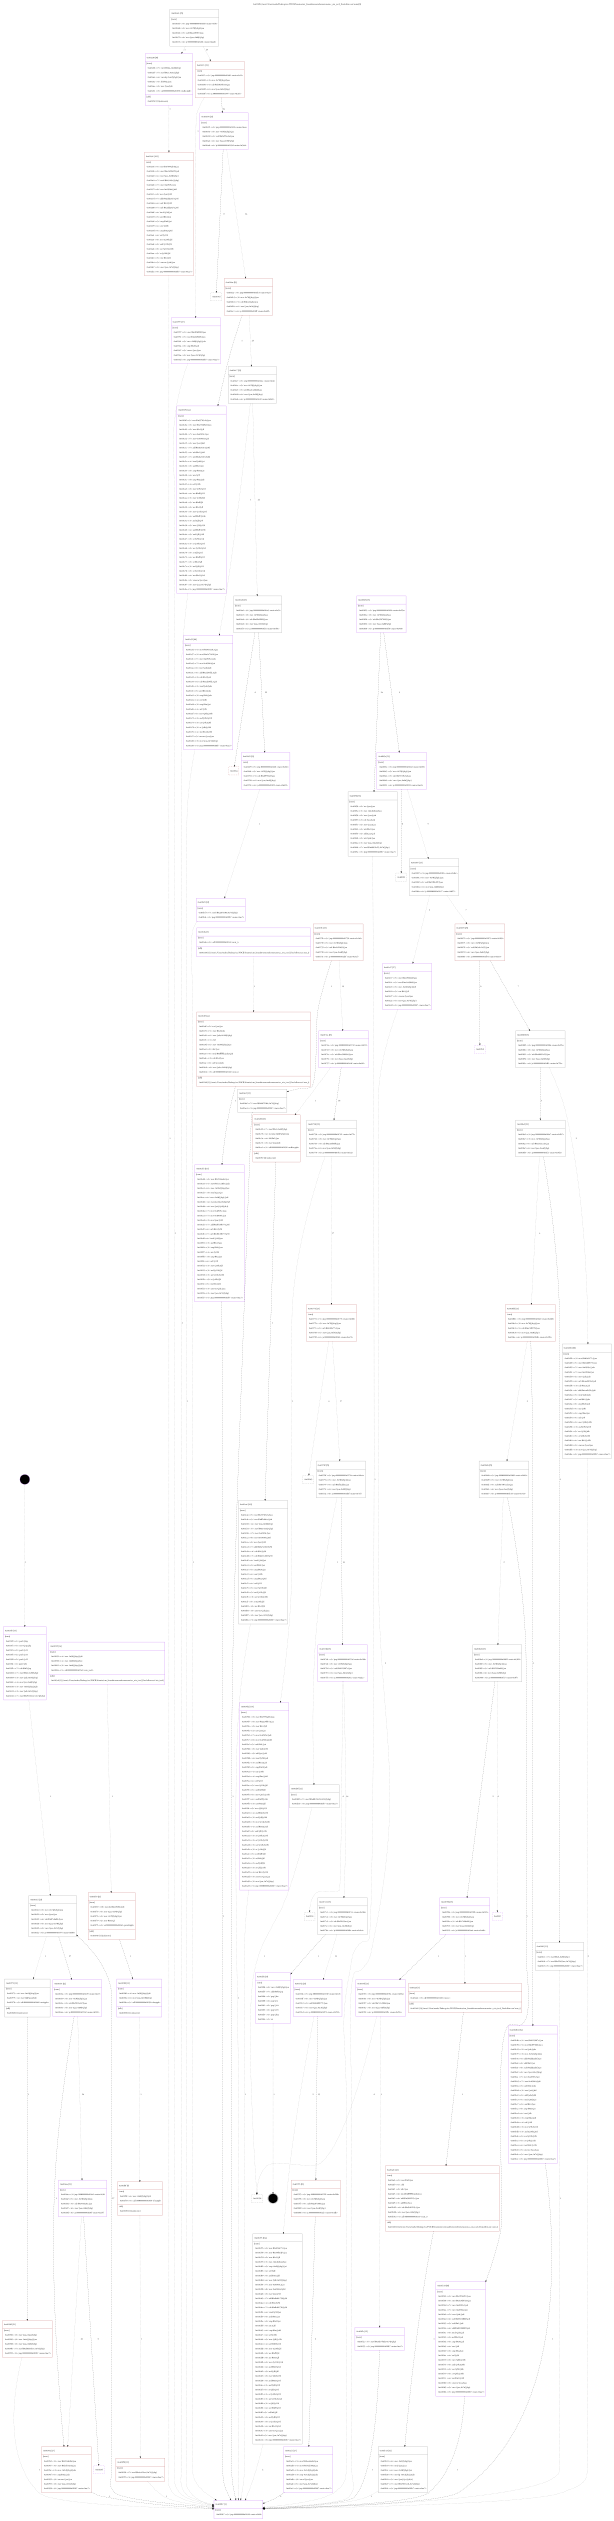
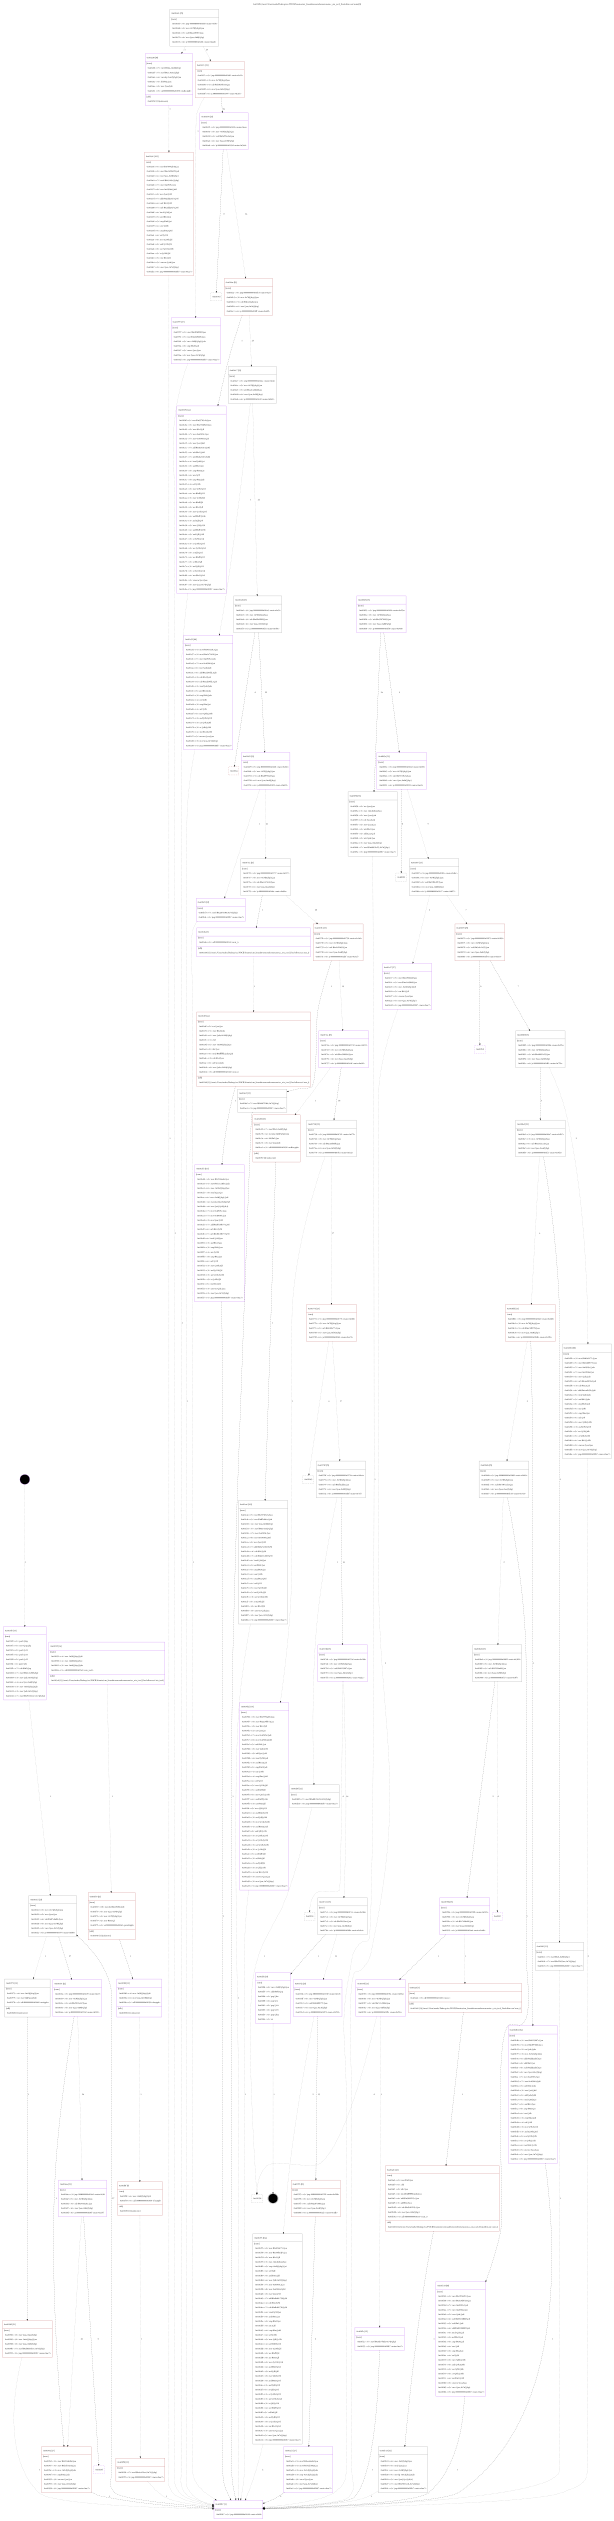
node "0x401712 [25]": added
